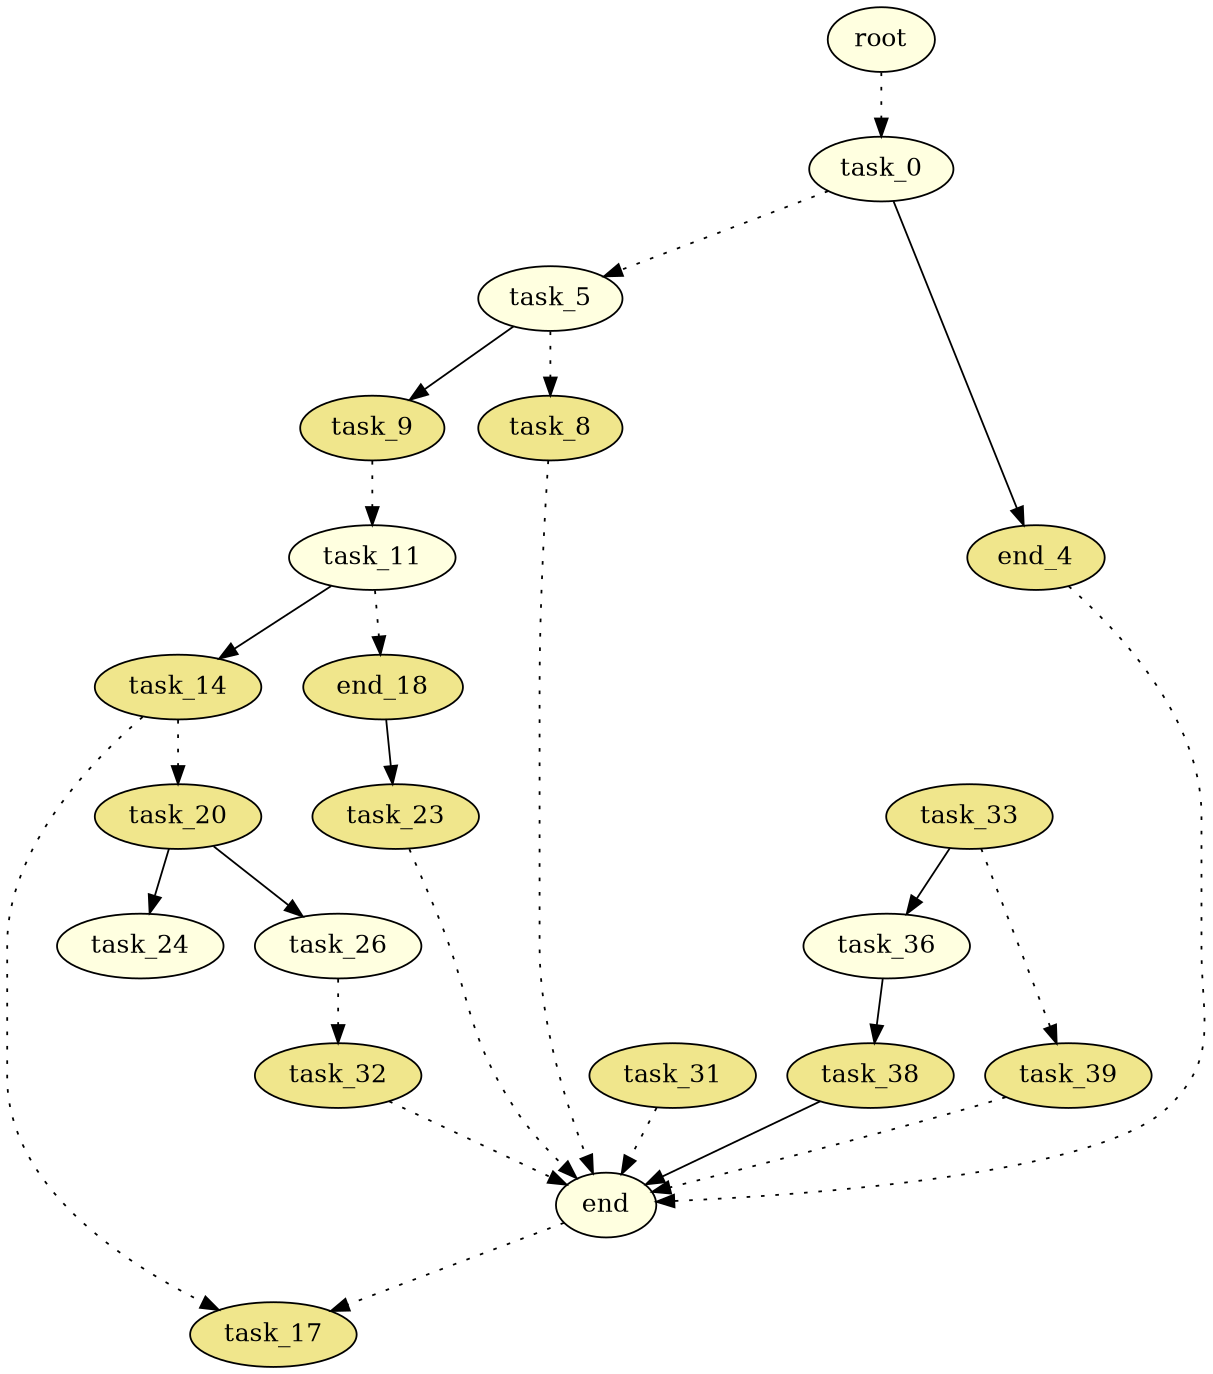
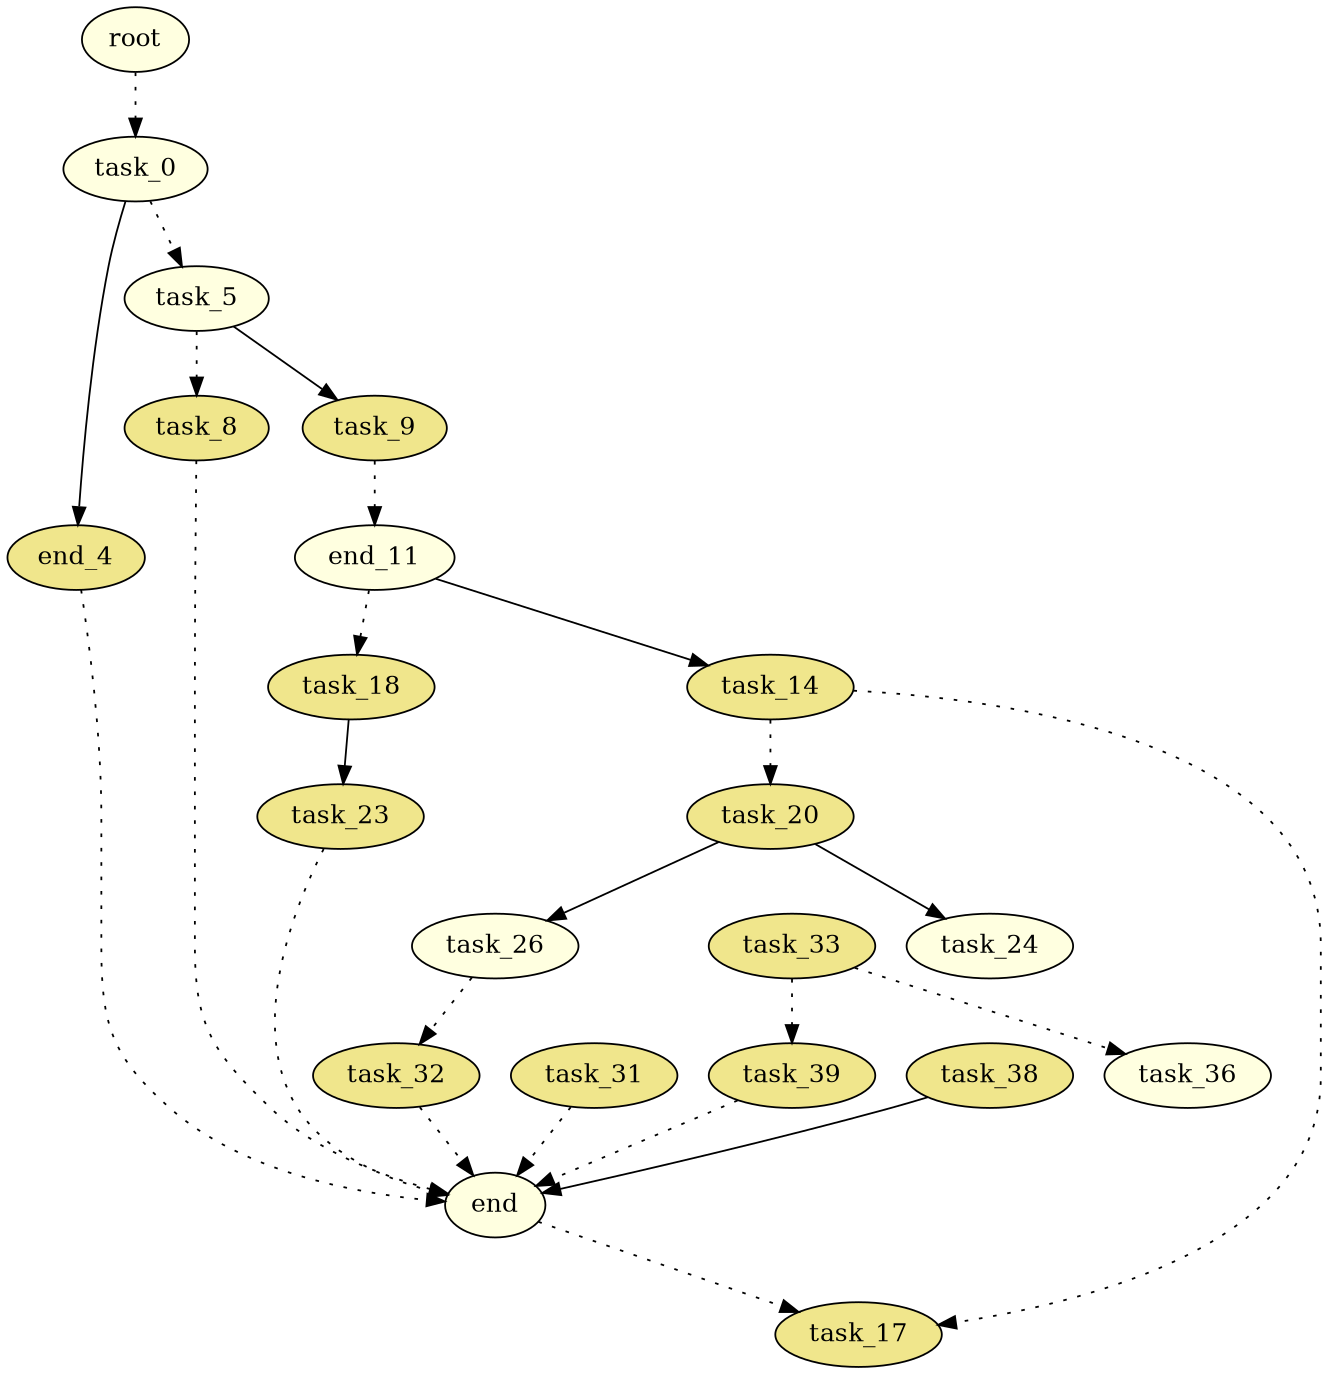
node "task_11": label "task_11" -> "end_11"
node "end_18": label "end_18" -> "task_18"
edge "task_33" -> "task_36": style solid -> dotted
edge "task_36" -> "task_38": removed
